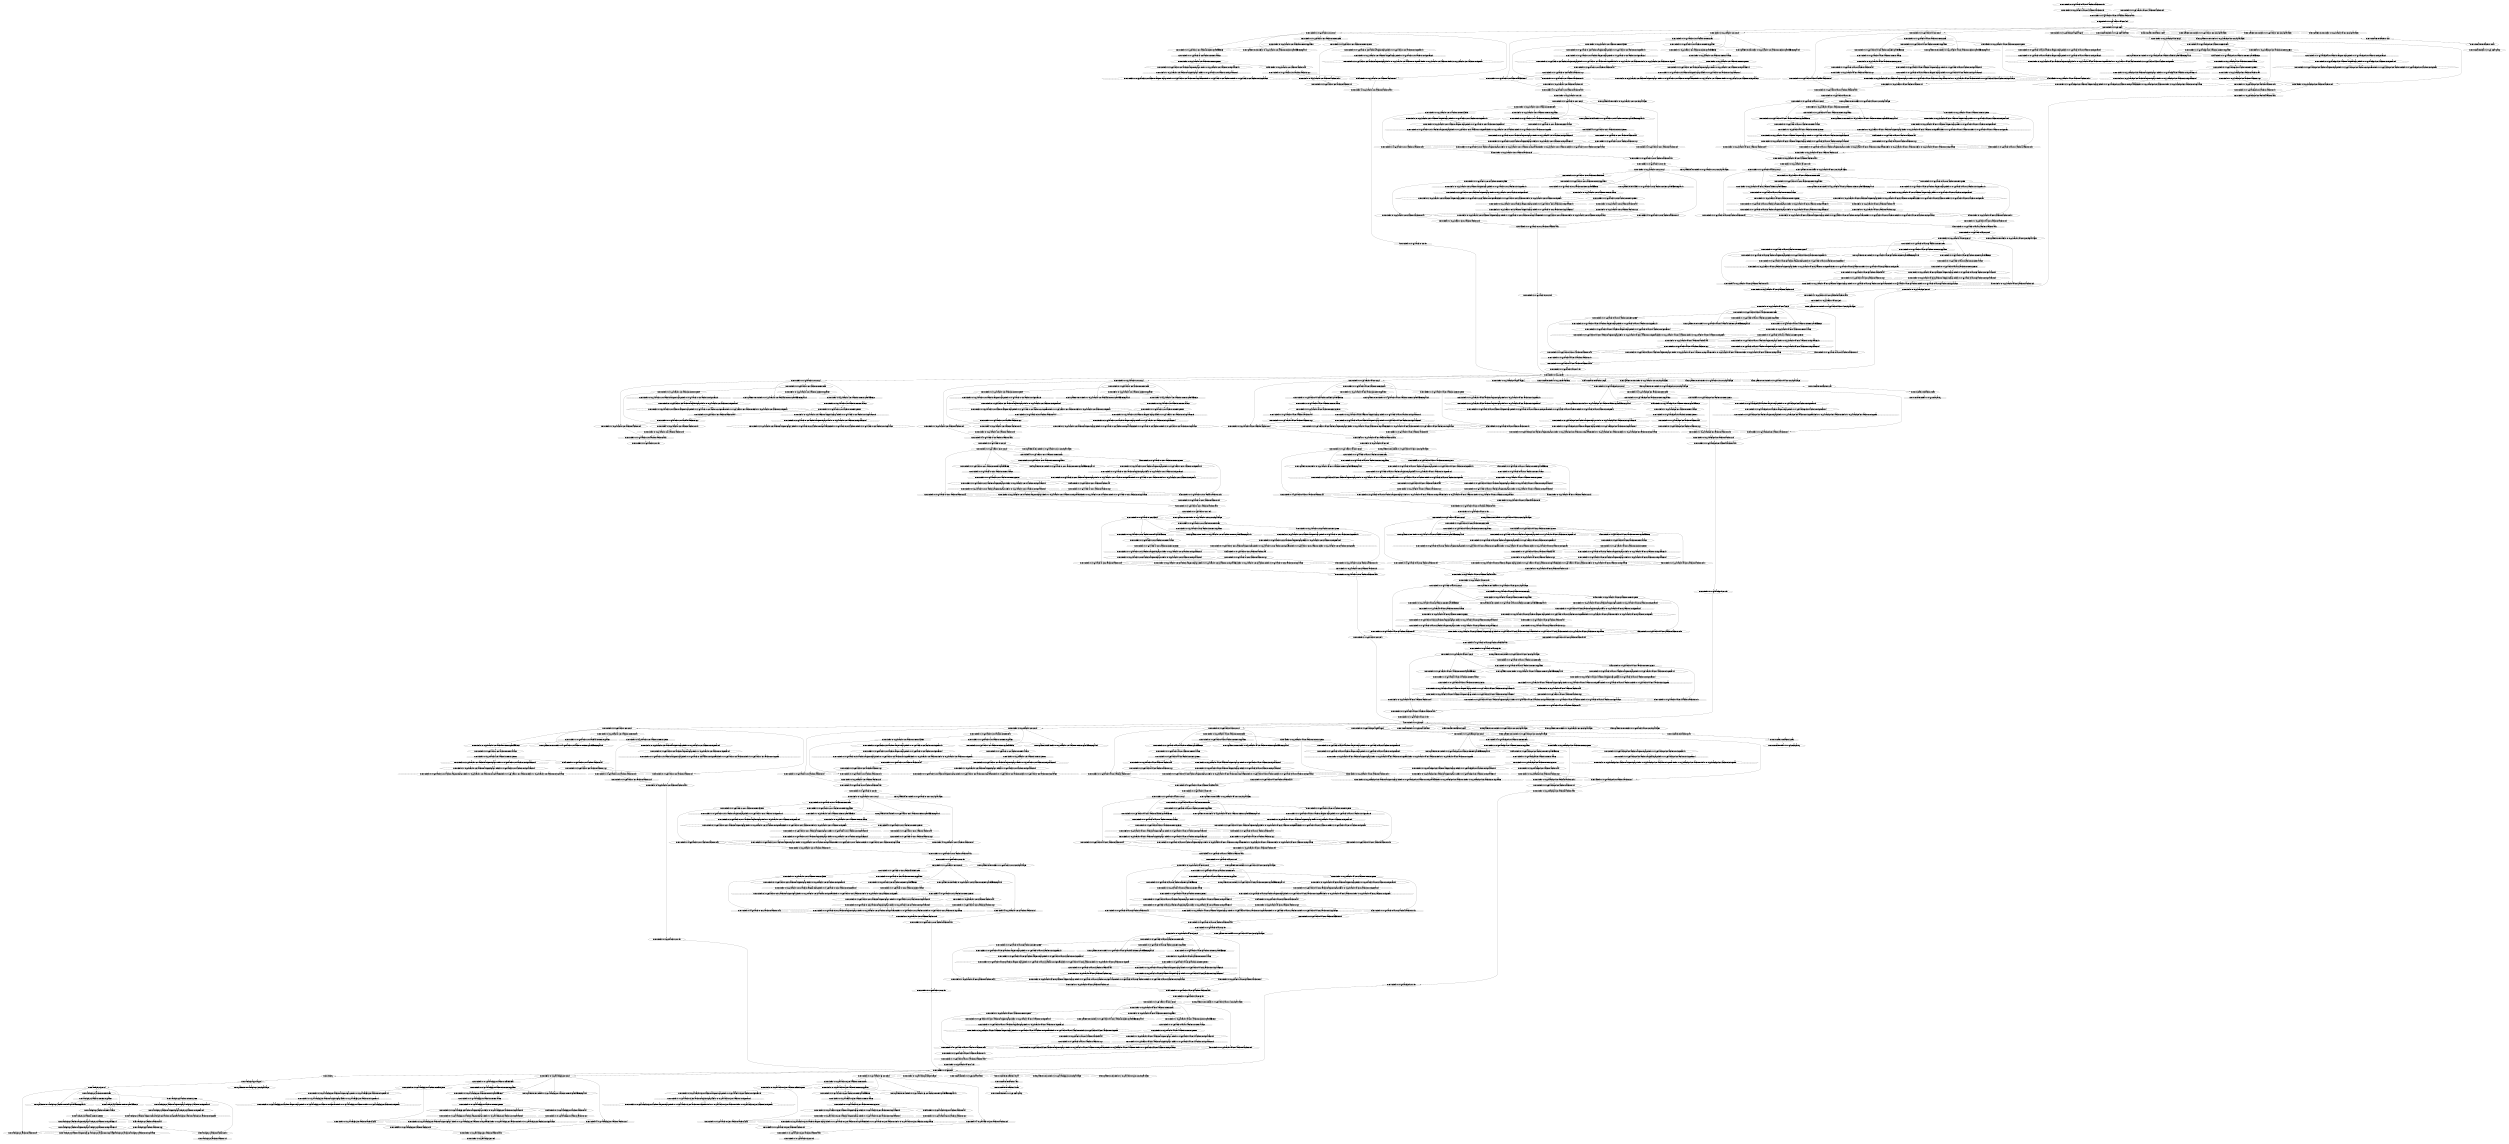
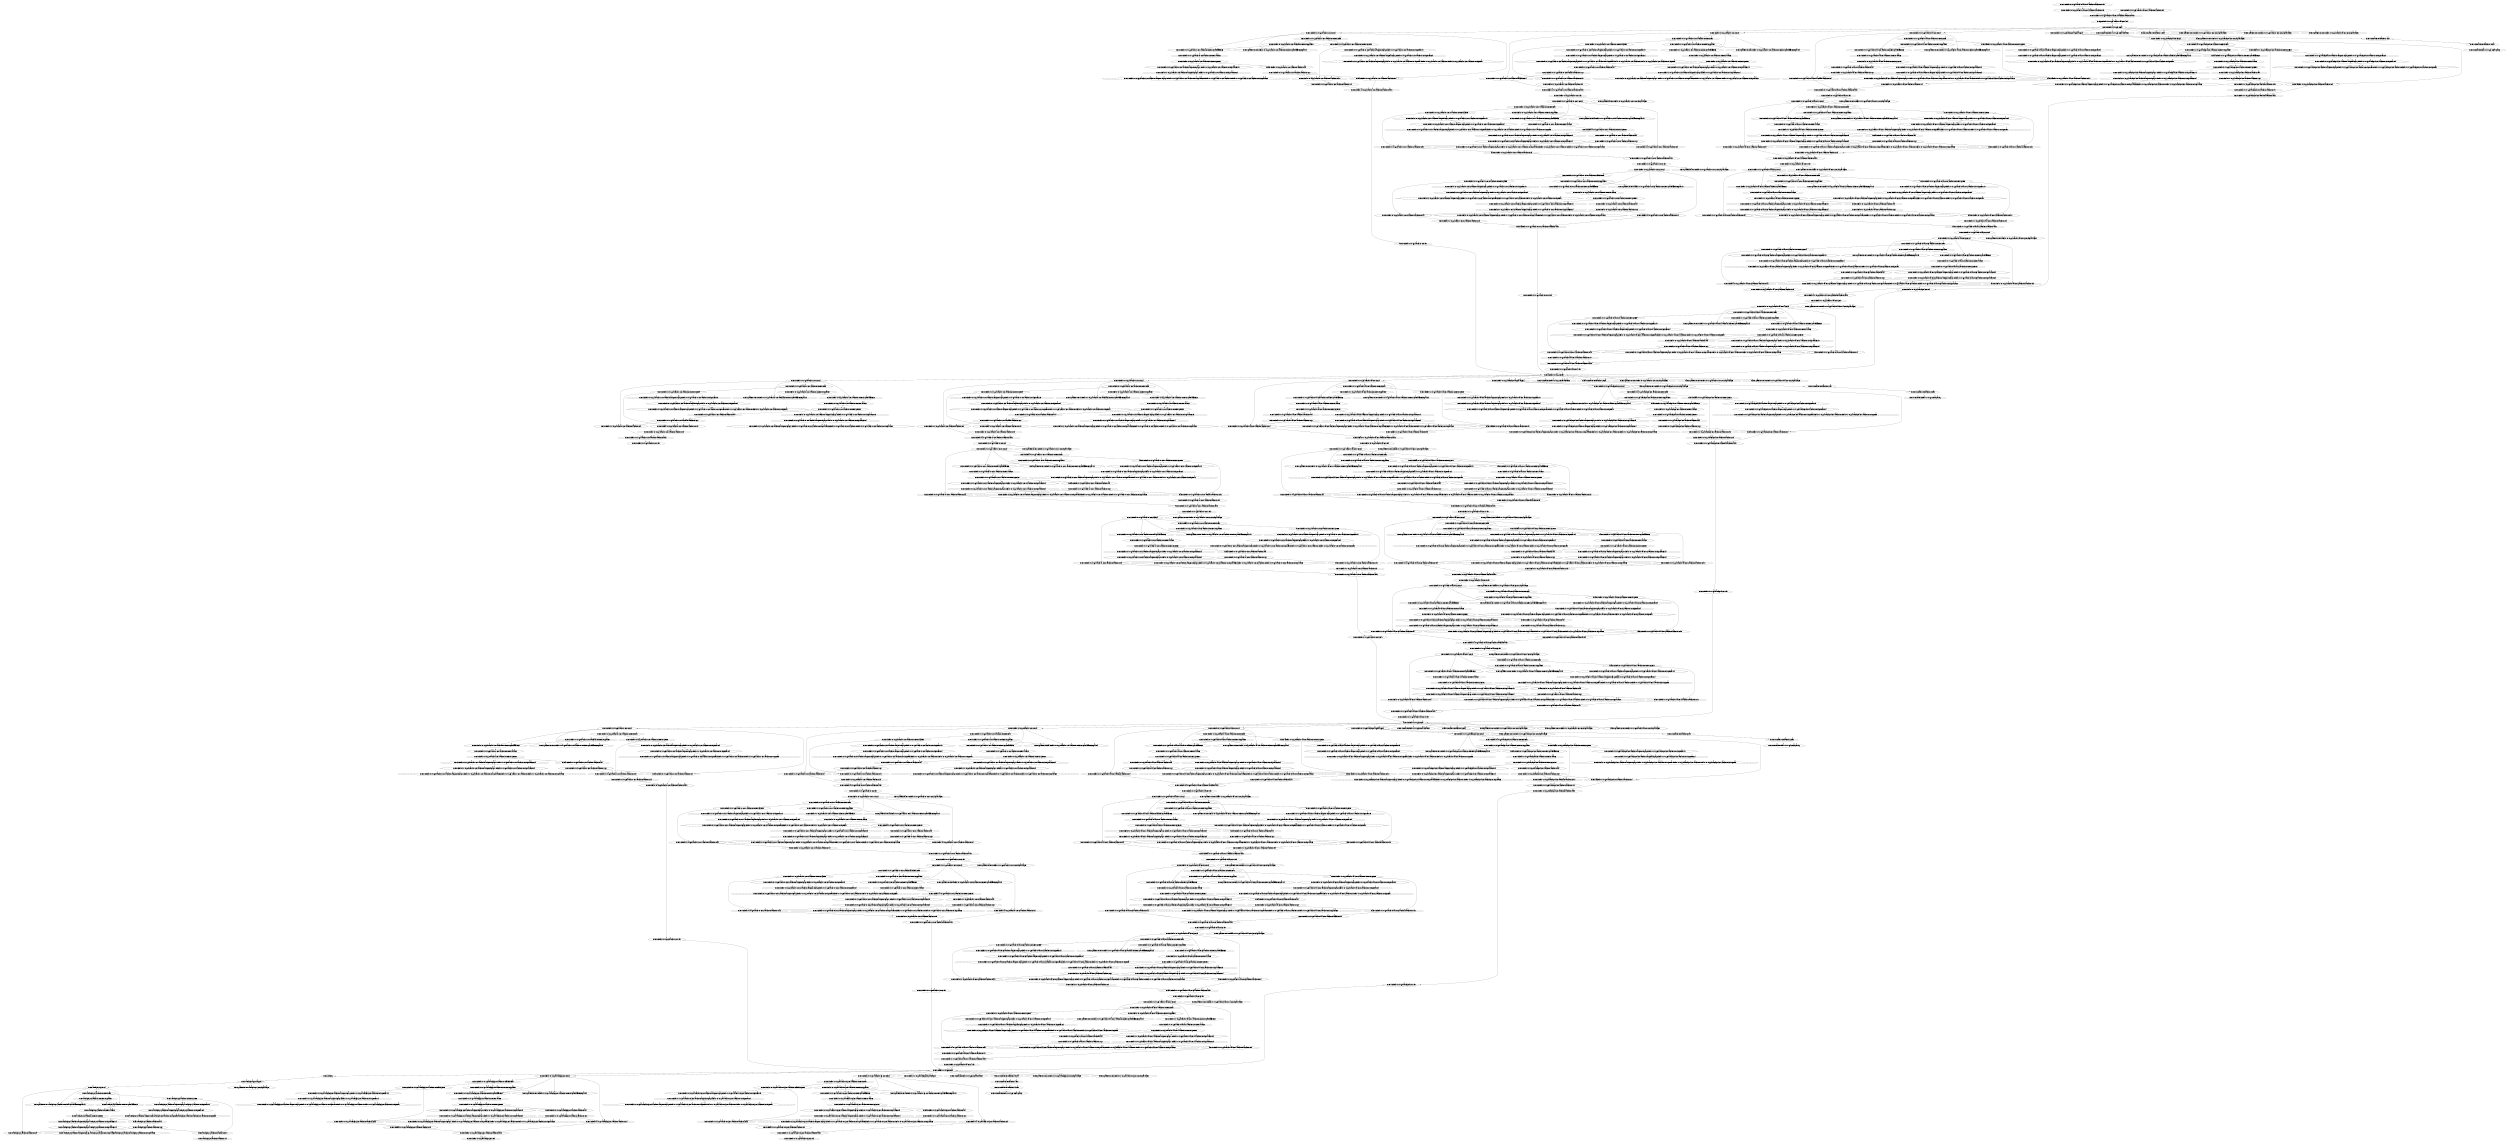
node "tower_0/mixed_17x17x1280a/branch_pool/maxpool/maxpool": label "tower_0/mixed_17x17x1280a/branch_pool/maxpool/maxpool" -> "tower_0/mixed_17x17x1280a/branch_pool/equal/maxpool"
